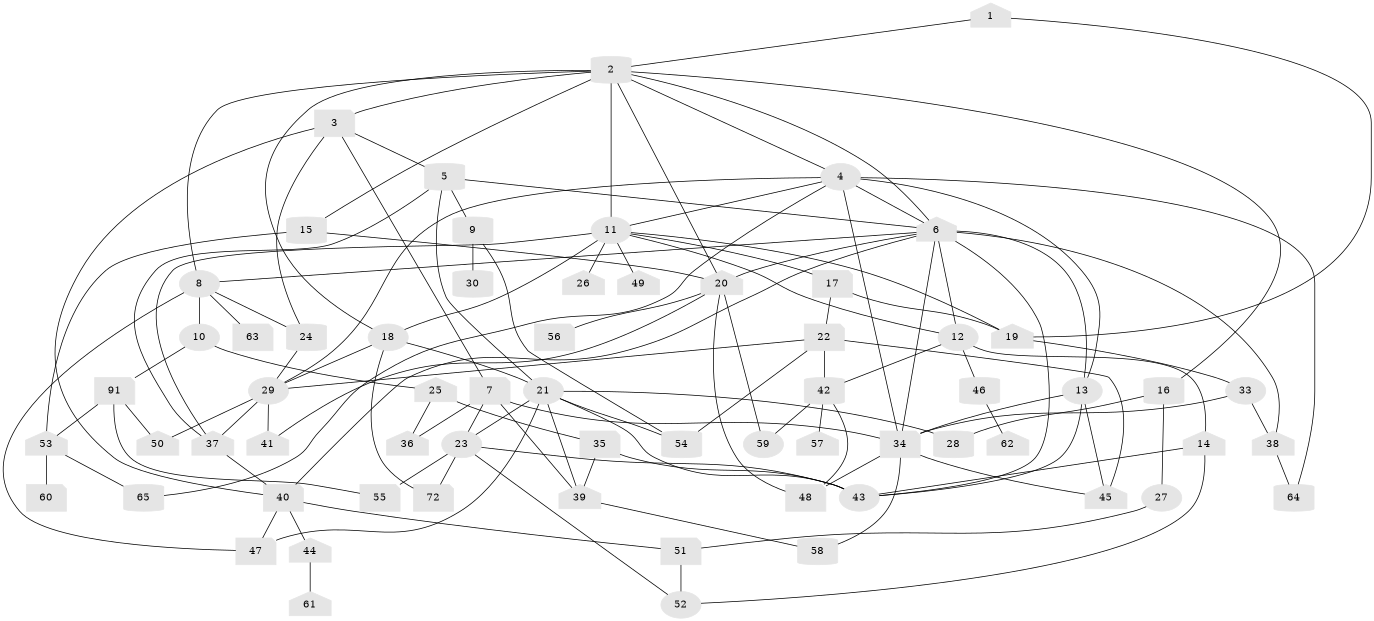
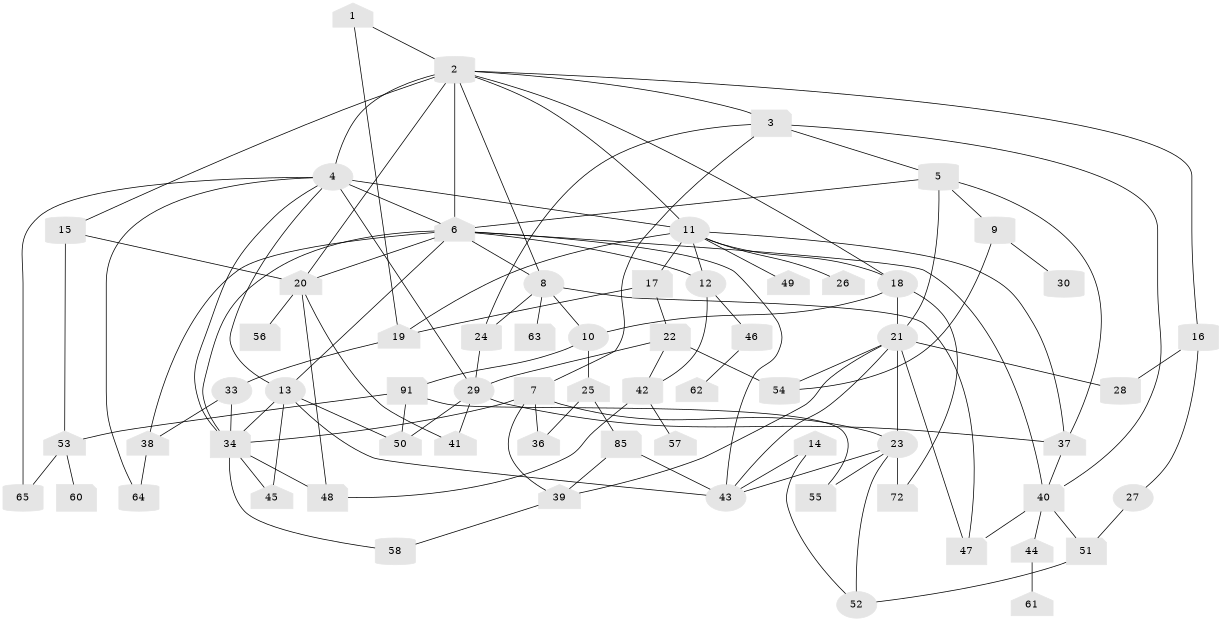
edge "12" -- "14": removed
edge "18" -- "29": now "18" -- "10"
edge "22" -- "45": removed
edge "13" -- "50": added
node "35": label "35" -> "85"
node "59": removed
